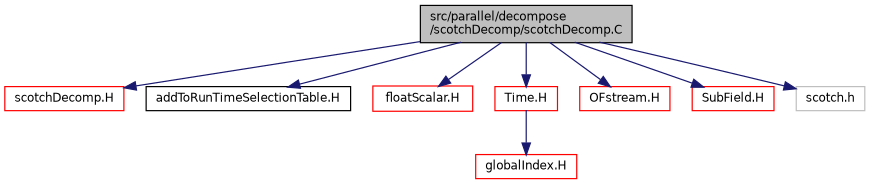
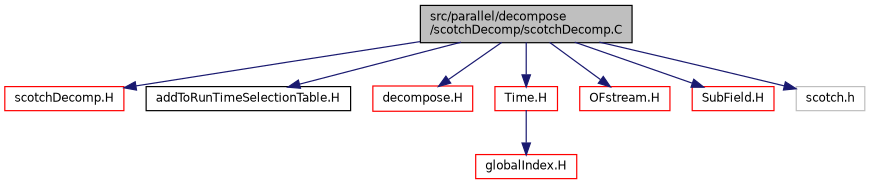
node "floatScalar.H": label "floatScalar.H" -> "decompose.H"
